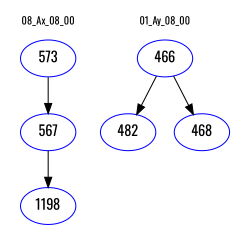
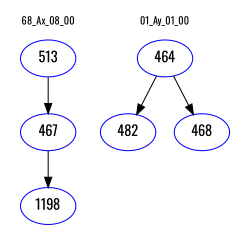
cluster "08_Ax_08_00": label "08_Ax_08_00" -> "68_Ax_08_00"
cluster "01_Ay_08_00": label "01_Ay_08_00" -> "01_Ay_01_00"
node "573": label "573" -> "513"
node "466": label "466" -> "464"
node "567": label "567" -> "467"
